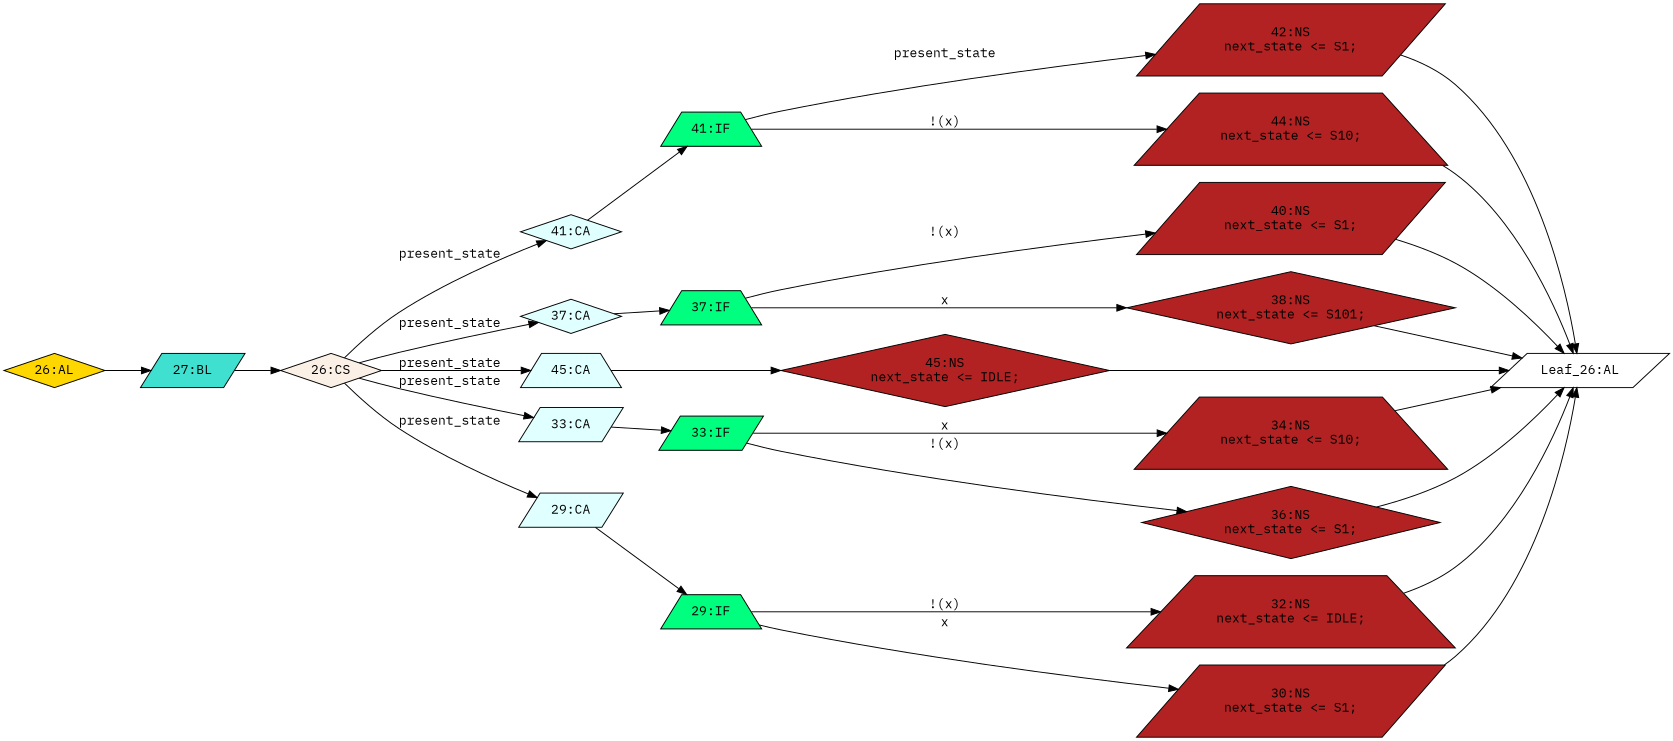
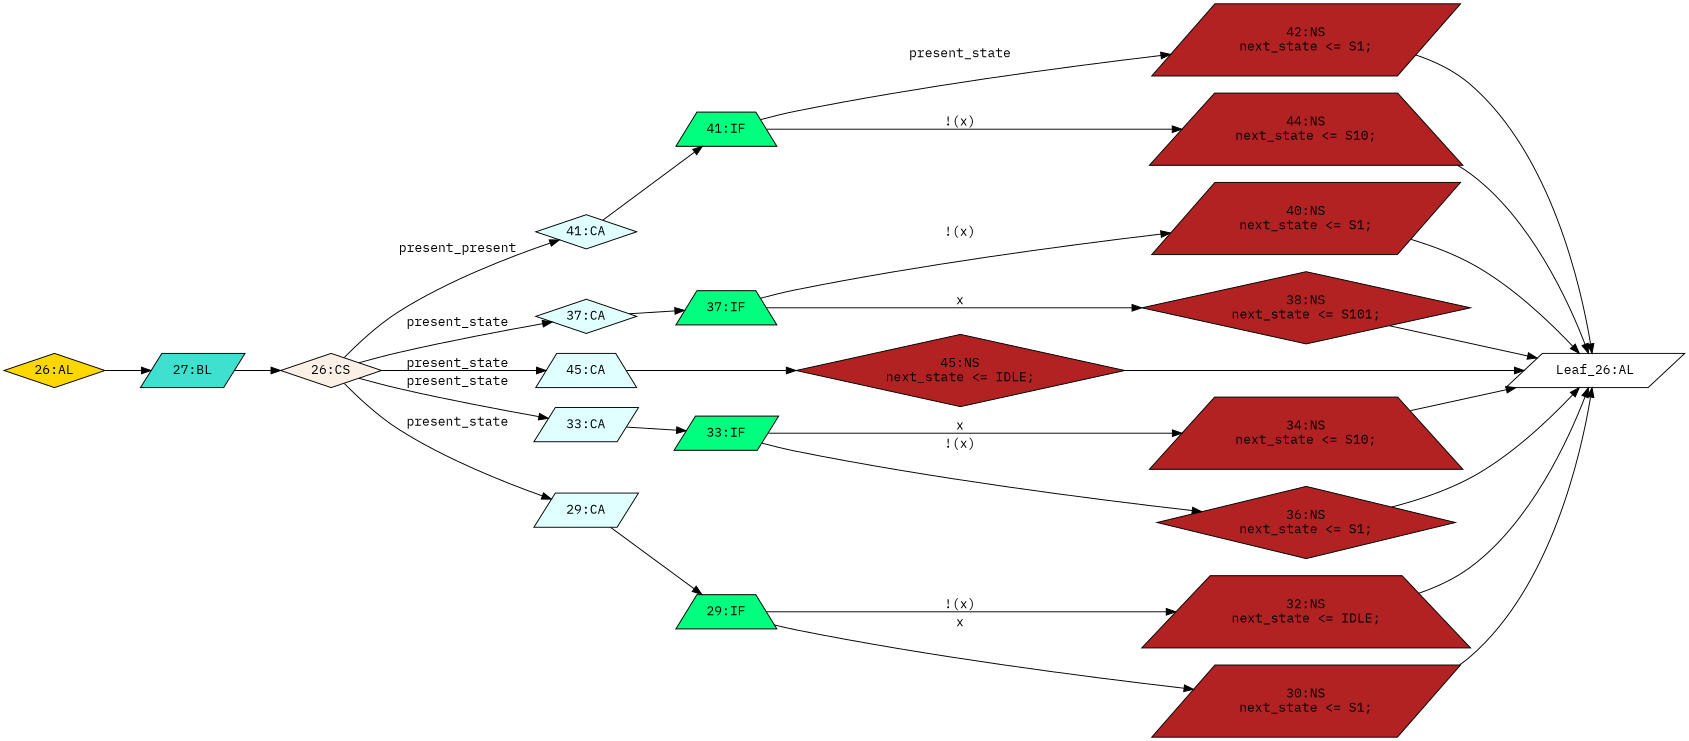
edge "26:CS" -> "41:CA": label "present_state" -> "present_present"
